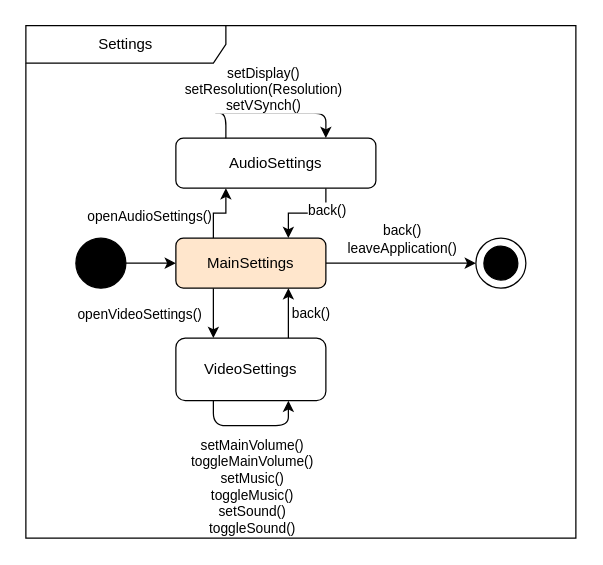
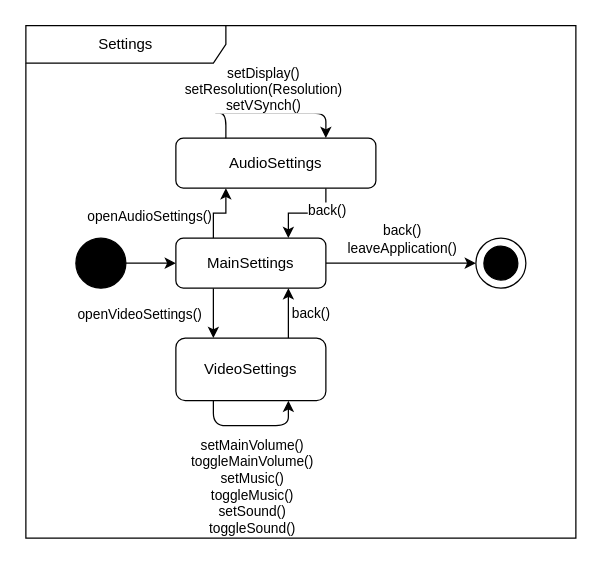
node "MainSettings": fillcolor #ffe6cc -> #ffffff
